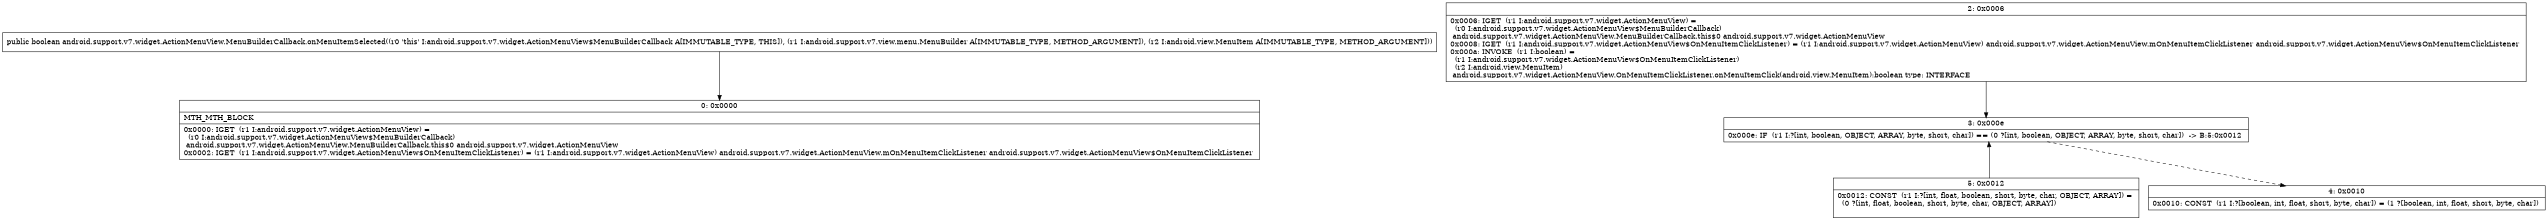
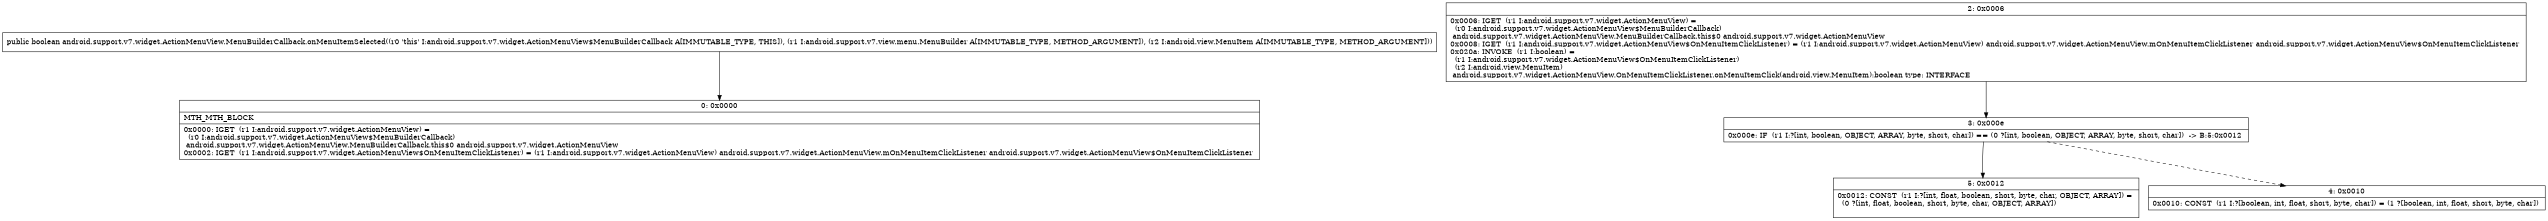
node "2: 0x0006": text "0x000a: INVOKE  (r1 I:boolean) =" -> "0x020a: INVOKE  (r1 I:boolean) ="
edge "5: 0x0012" -> "3: 0x000e": reversed
